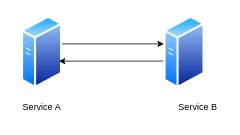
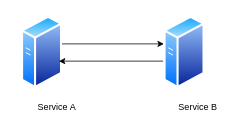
node "Service A": moved (42, 108) -> (57, 108)
